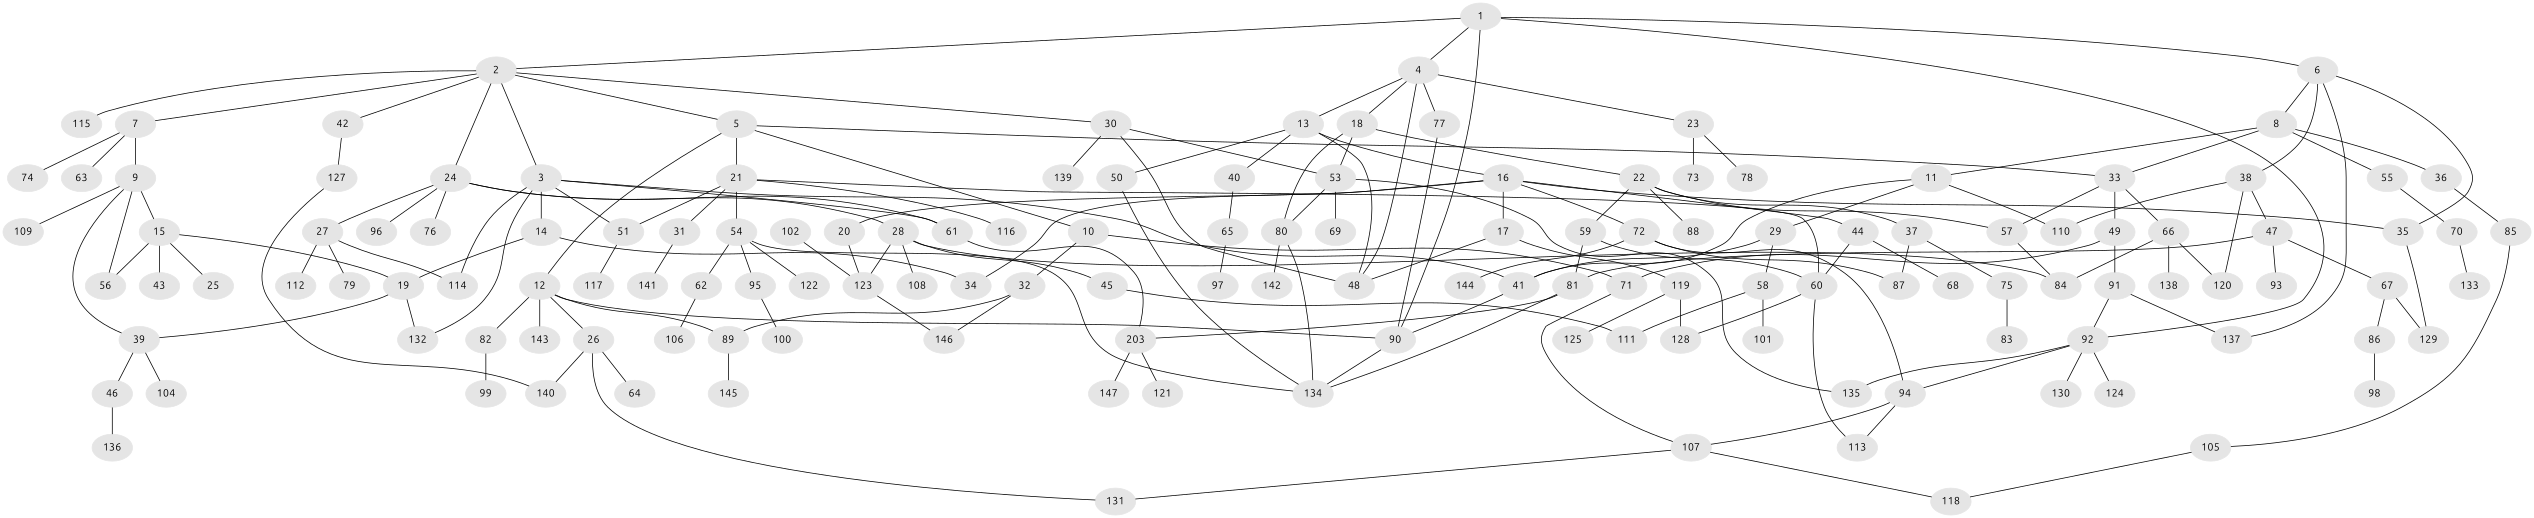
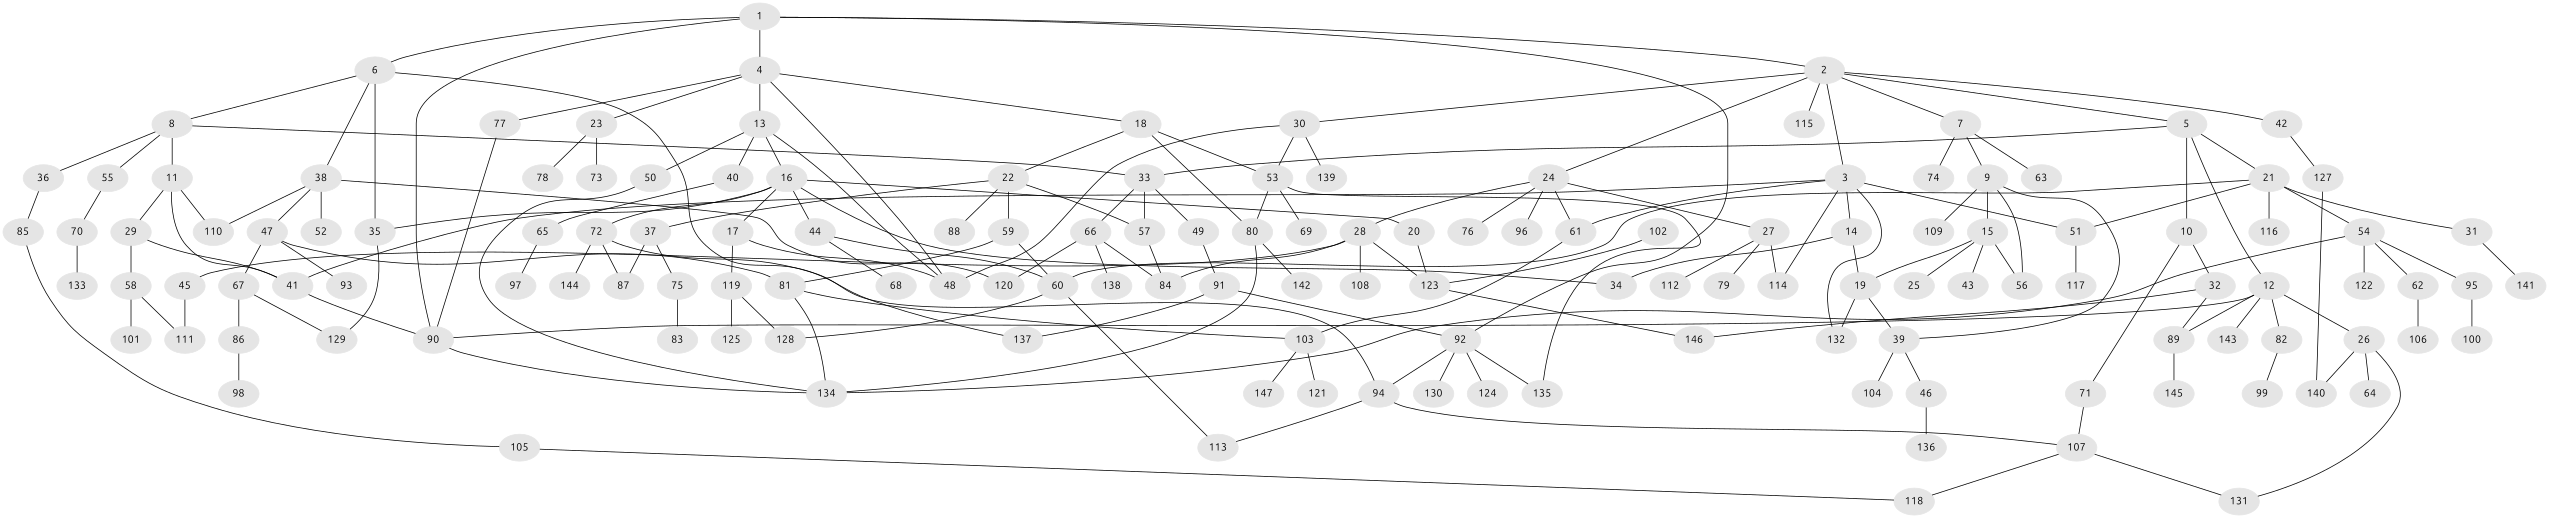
node "52": added
edge "49" -- "71": removed
node "203": label "203" -> "103"
